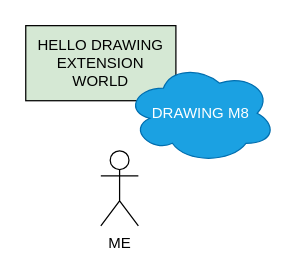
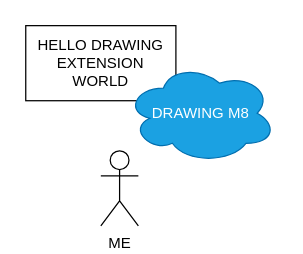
node "HELLO DRAWING EXTENSION WORLD": fillcolor #d5e8d4 -> #ffffff
